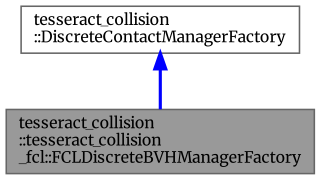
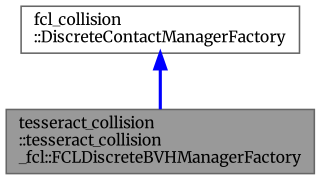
node "tesseract_collision ::DiscreteContactManagerFactory": label "tesseract_collision ::DiscreteContactManagerFactory" -> "fcl_collision ::DiscreteContactManagerFactory"
